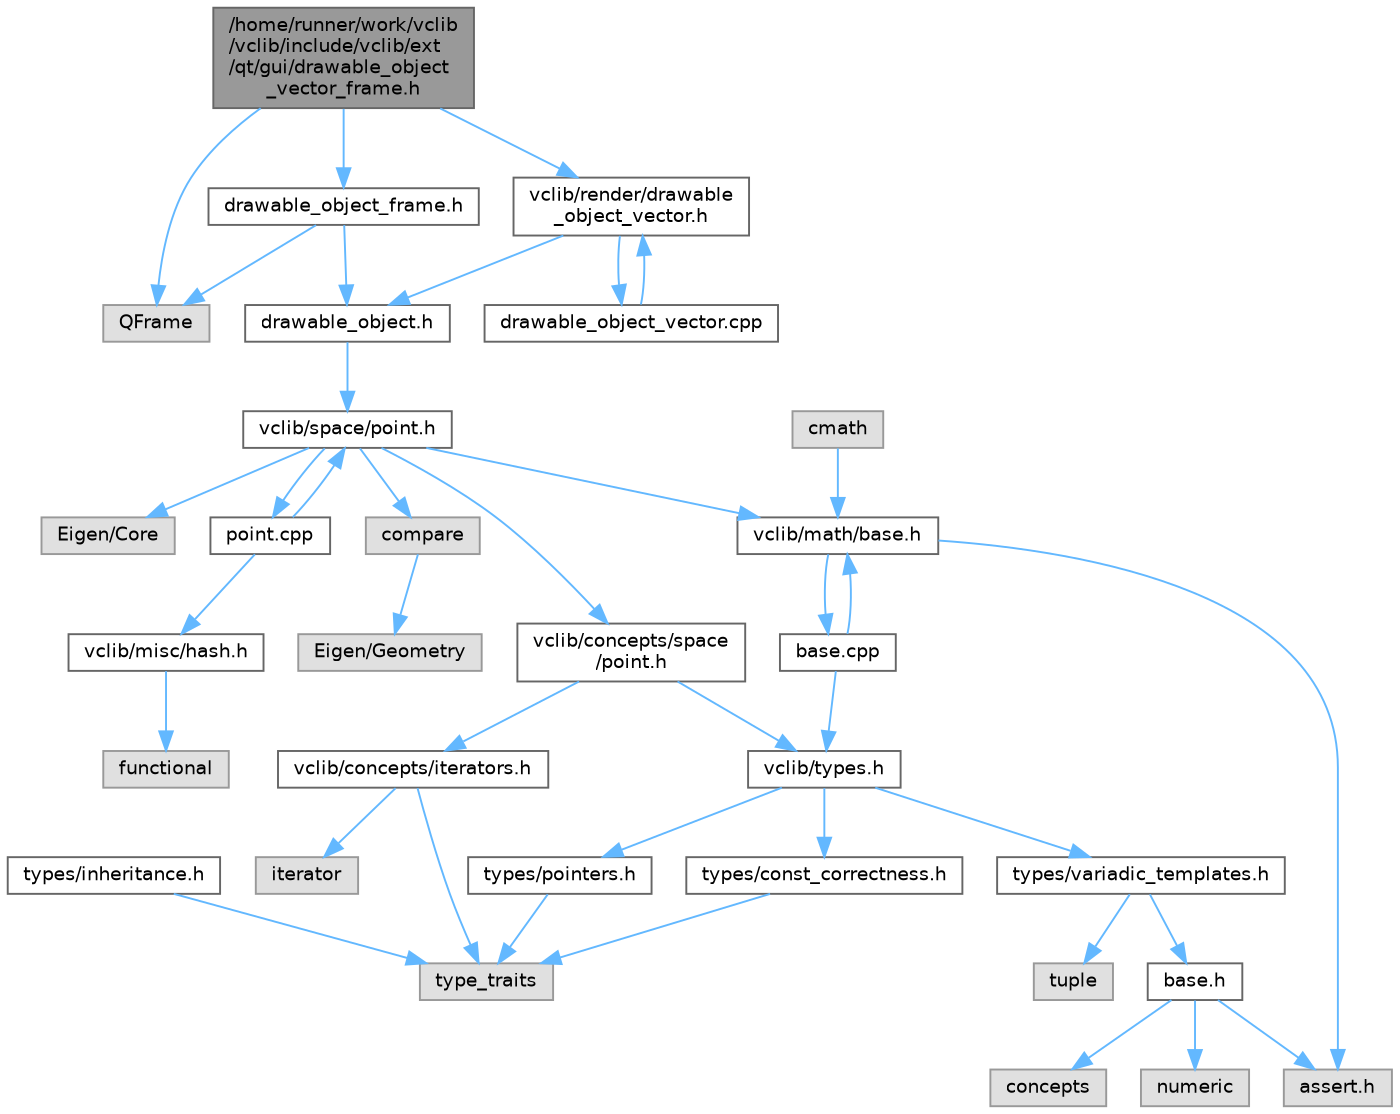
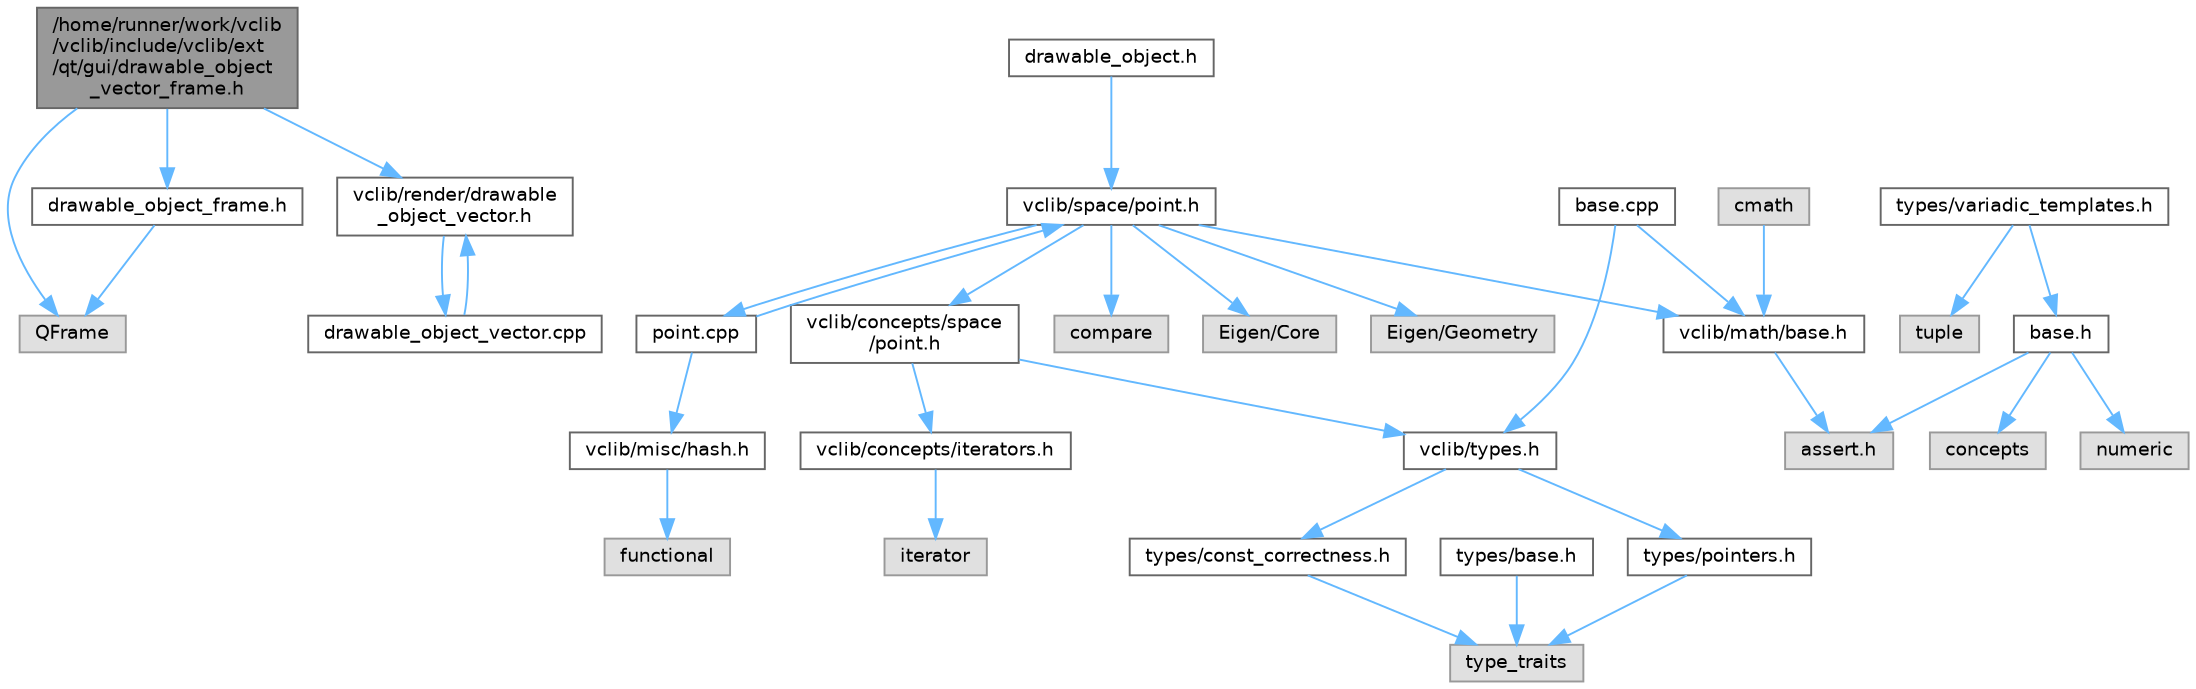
edge "drawable_object_frame.h" -> "drawable_object.h": removed
edge "vclib/render/drawable _object_vector.h" -> "drawable_object.h": removed
edge "vclib/math/base.h" -> "base.cpp": removed
edge "compare" -> "Eigen/Geometry": now "vclib/space/point.h" -> "Eigen/Geometry"
edge "vclib/types.h" -> "types/variadic_templates.h": removed
edge "vclib/concepts/iterators.h" -> "type_traits": removed
node "types/inheritance.h": label "types/inheritance.h" -> "types/base.h"
